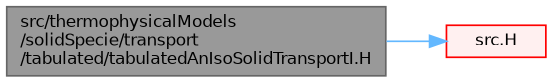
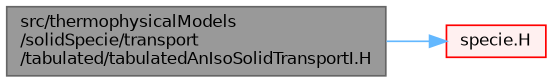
node "src.H": label "src.H" -> "specie.H"
